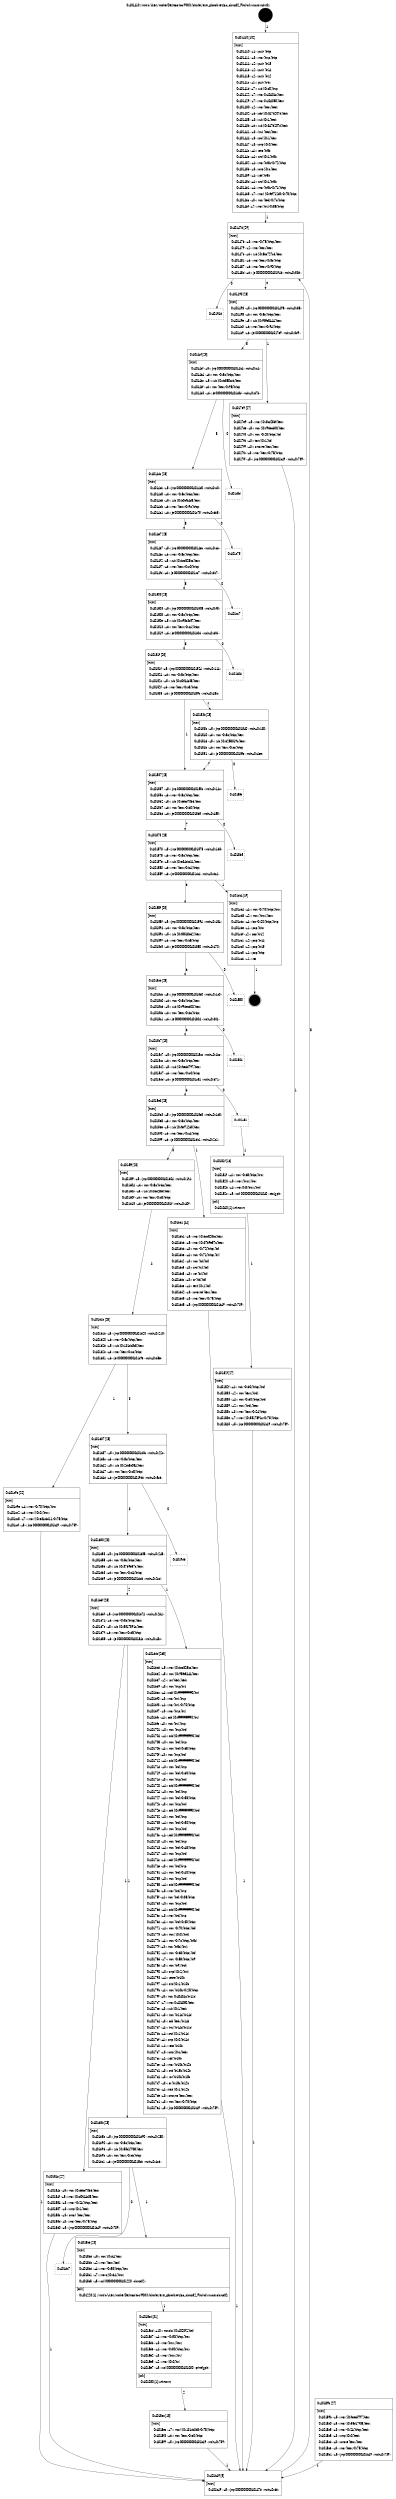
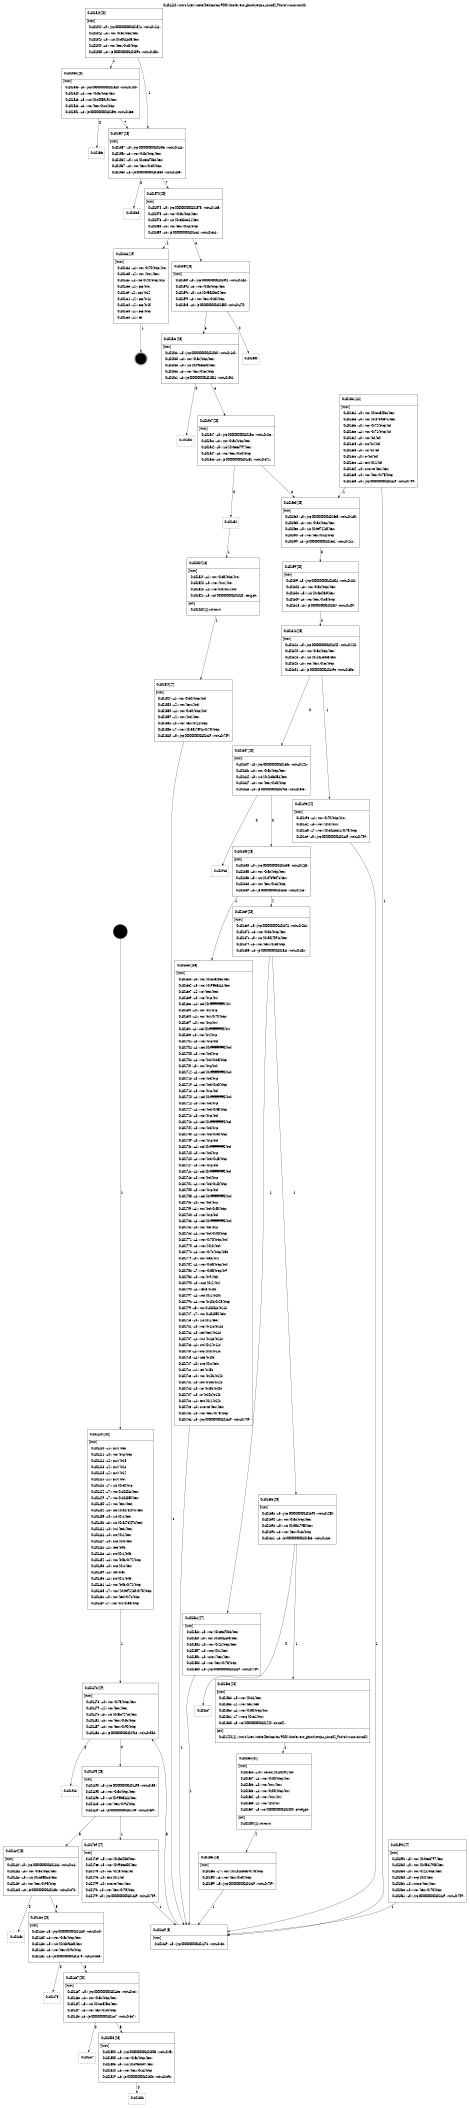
edge "0x401503 [28]" -> "0x40151f [28]": removed, label "8"
edge "0x4015e3 [28]" -> "0x4016b1 [44]": reversed
